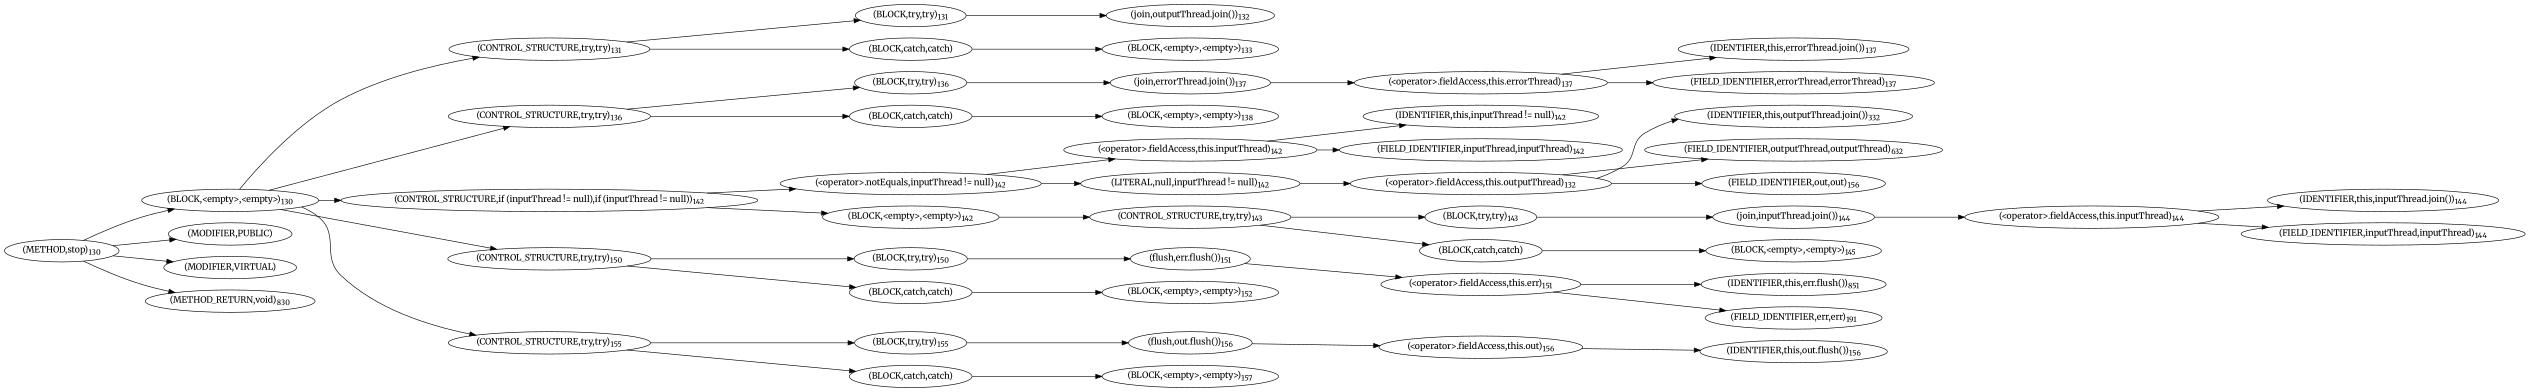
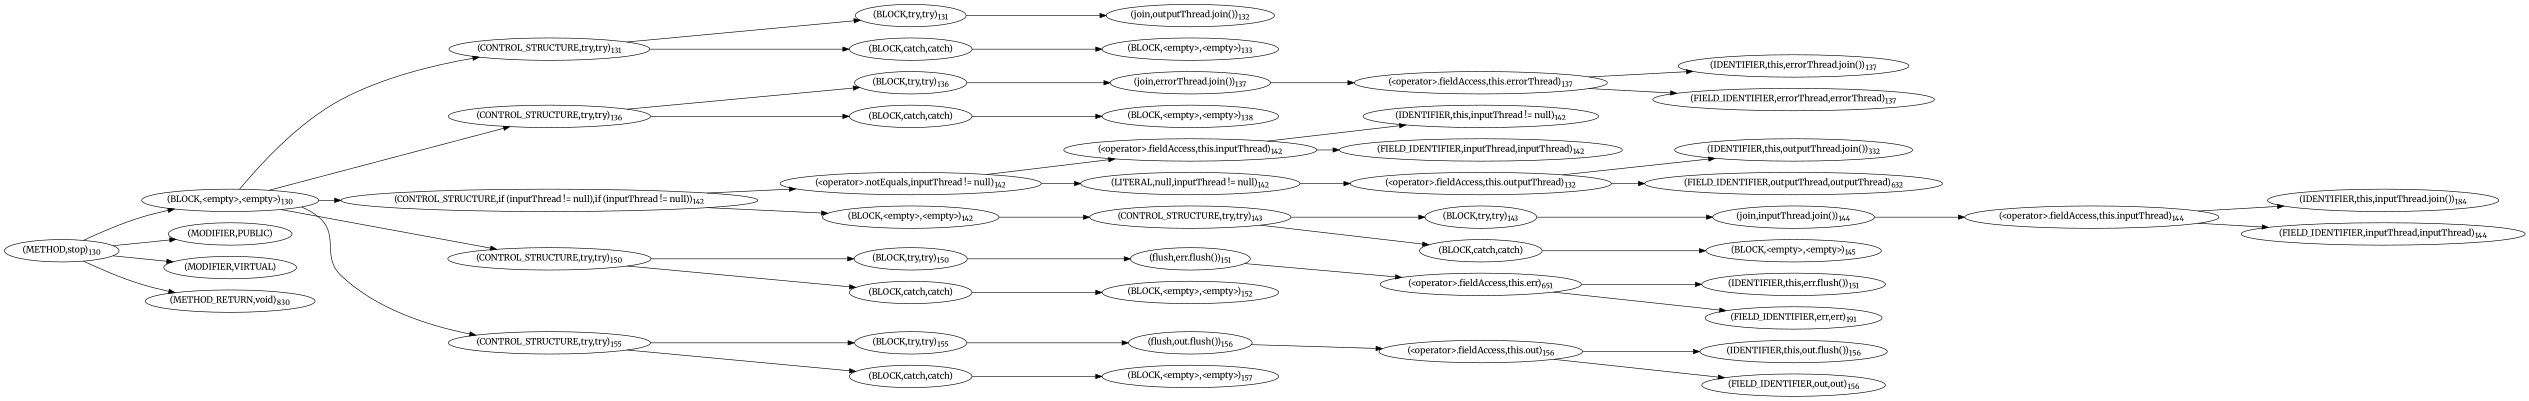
edge "(<operator>.fieldAccess,this.outputThread)" -> "(FIELD_IDENTIFIER,out,out)": now "(<operator>.fieldAccess,this.out)" -> "(FIELD_IDENTIFIER,out,out)"
node "(IDENTIFIER,this,inputThread.join())": text "144" -> "184"
node "(<operator>.fieldAccess,this.err)": text "151" -> "651"
node "(IDENTIFIER,this,err.flush())": text "851" -> "151"
